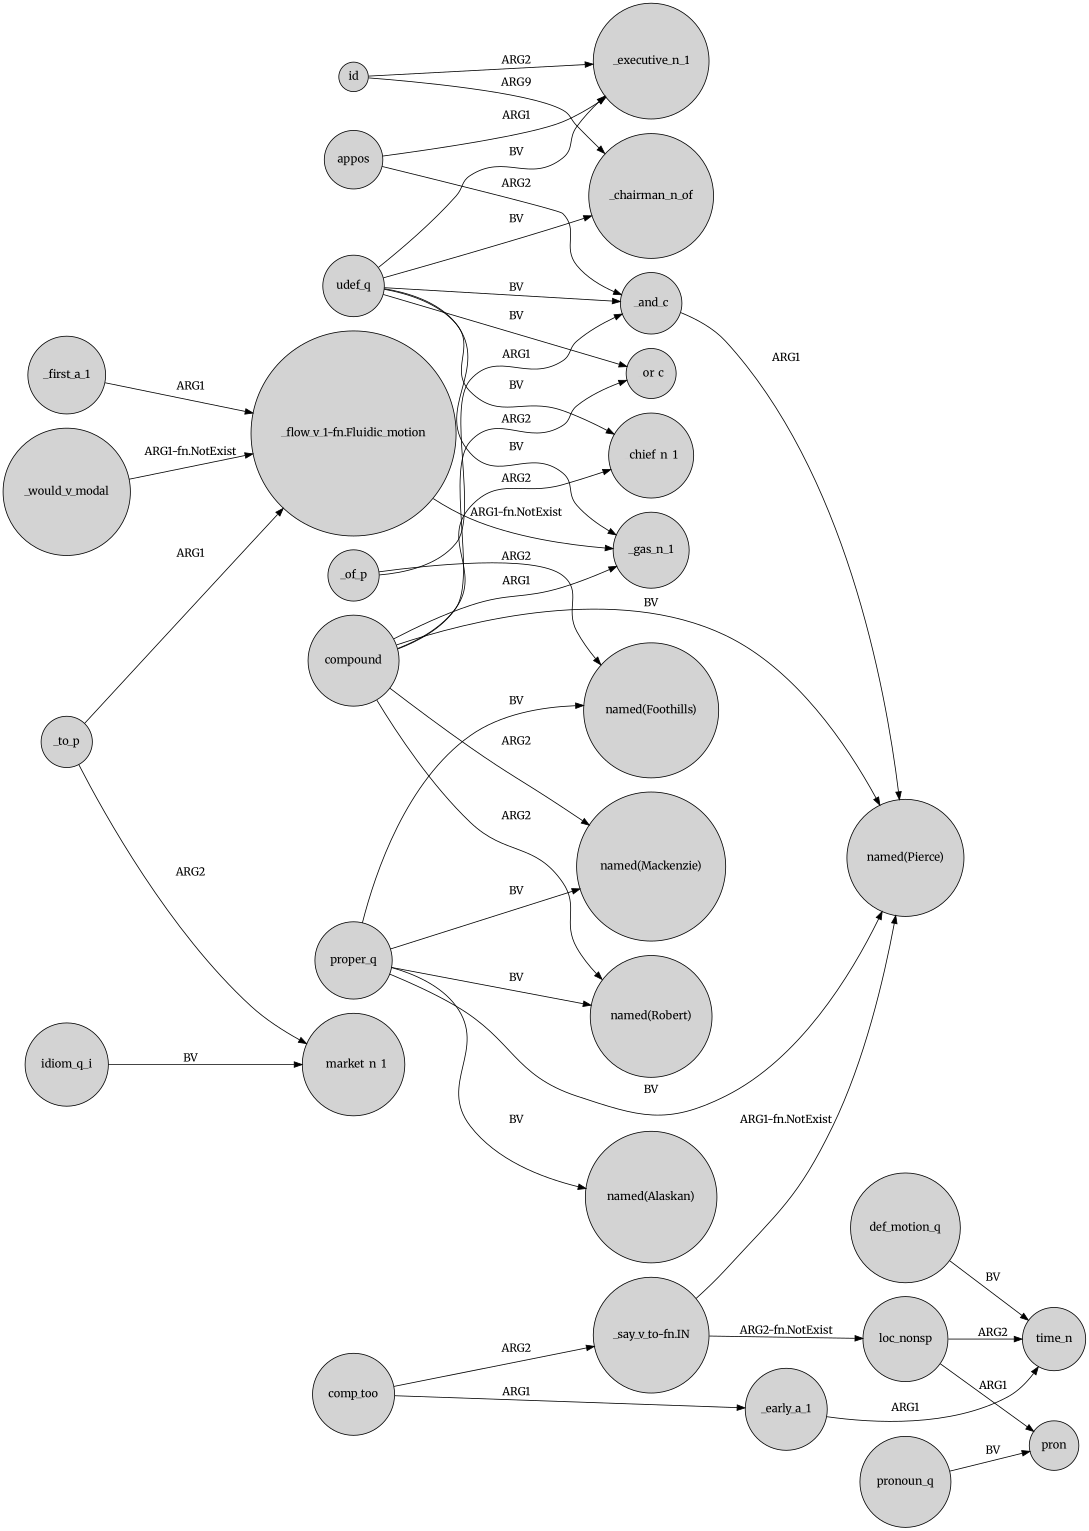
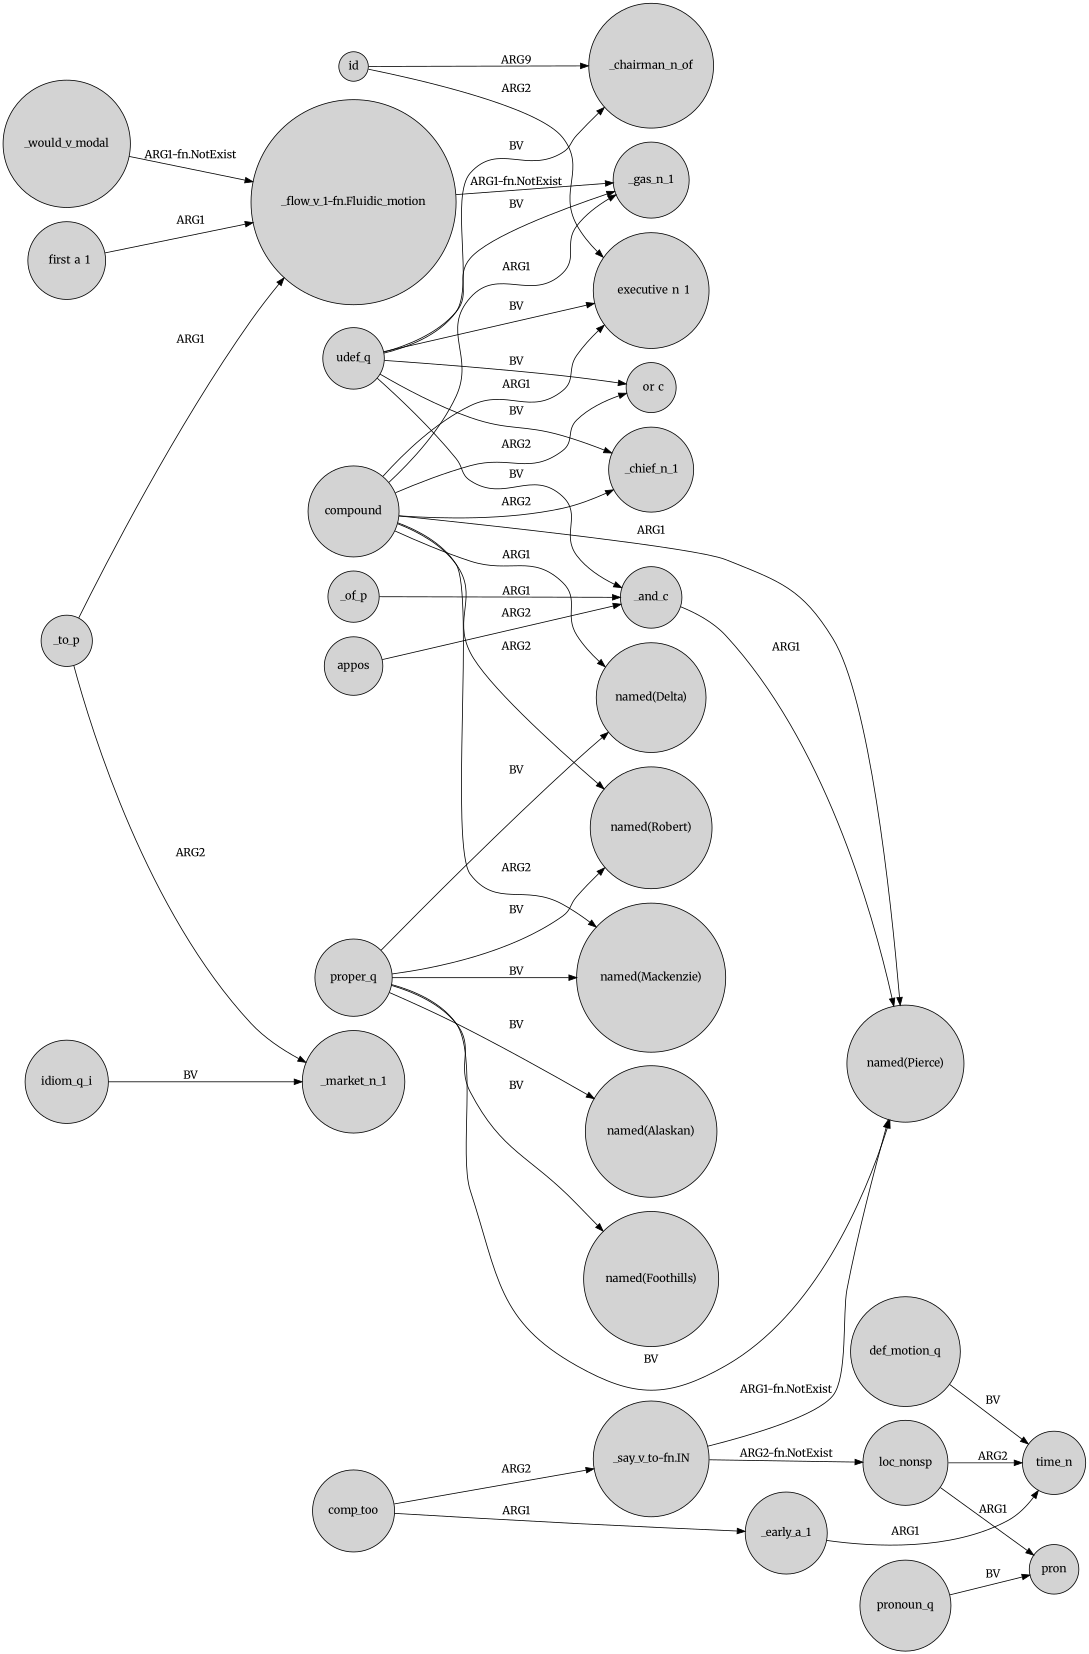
edge "appos" -> "_executive_n_1": now "compound" -> "_executive_n_1"
edge "_of_p" -> "named(Foothills)": removed, label "ARG2"
edge "compound" -> "named(Pierce)": label "BV" -> "ARG1"
node "named(Delta)": added
